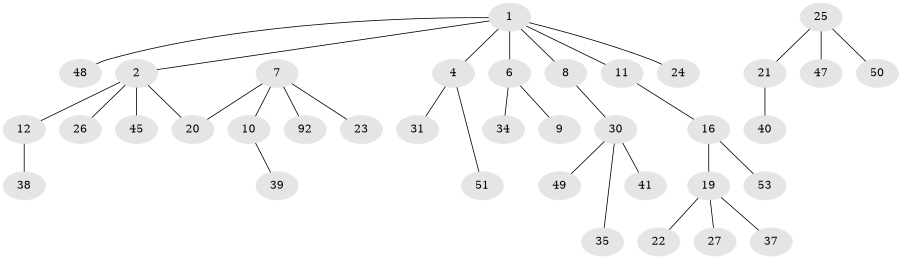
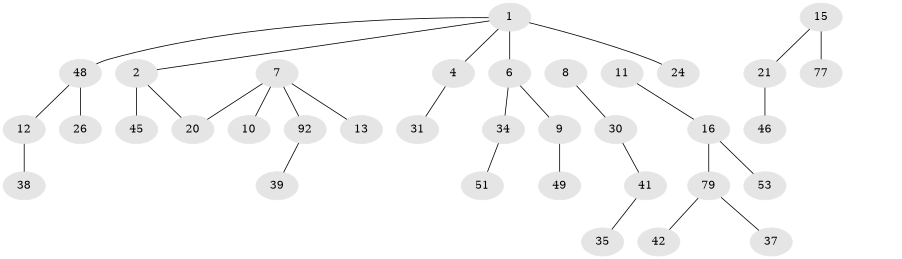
node "25": label "25" -> "15"
edge "1" -- "8": removed
edge "1" -- "11": removed
node "47": label "47" -> "77"
node "50": removed
edge "2" -- "12": now "48" -- "12"
edge "2" -- "26": now "48" -- "26"
node "23": label "23" -> "13"
edge "4" -- "51": now "34" -- "51"
node "40": label "40" -> "46"
edge "10" -- "39": now "92" -- "39"
edge "30" -- "49": now "9" -- "49"
edge "30" -- "35": now "41" -- "35"
node "19": label "19" -> "79"
node "22": label "22" -> "42"
node "27": removed
